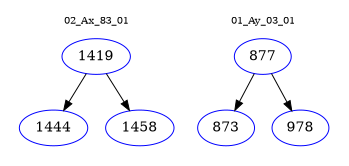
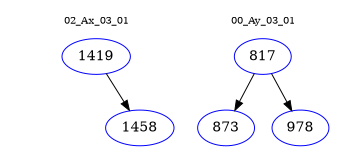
cluster "02_Ax_83_01": label "02_Ax_83_01" -> "02_Ax_03_01"
cluster "01_Ay_03_01": label "01_Ay_03_01" -> "00_Ay_03_01"
node "877": label "877" -> "817"
node "1444": removed
